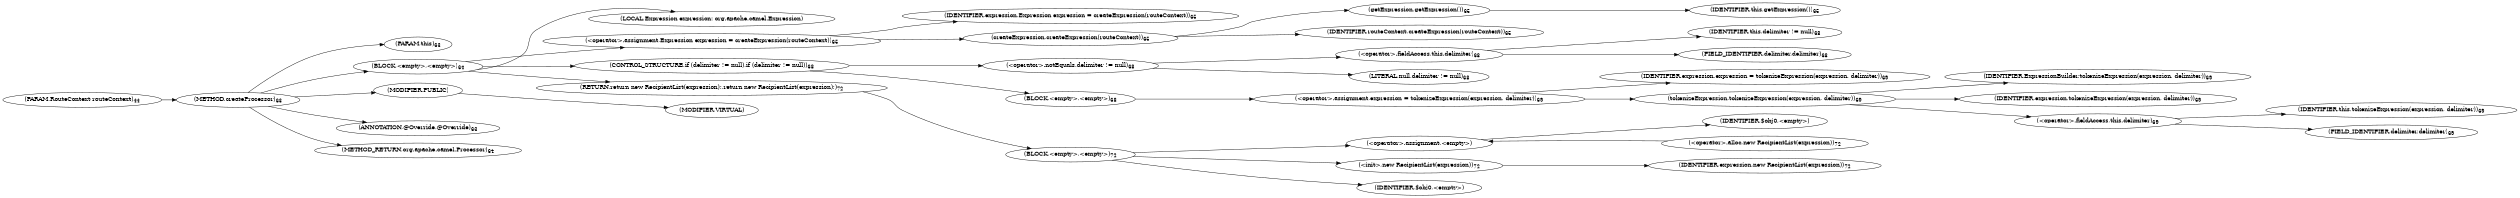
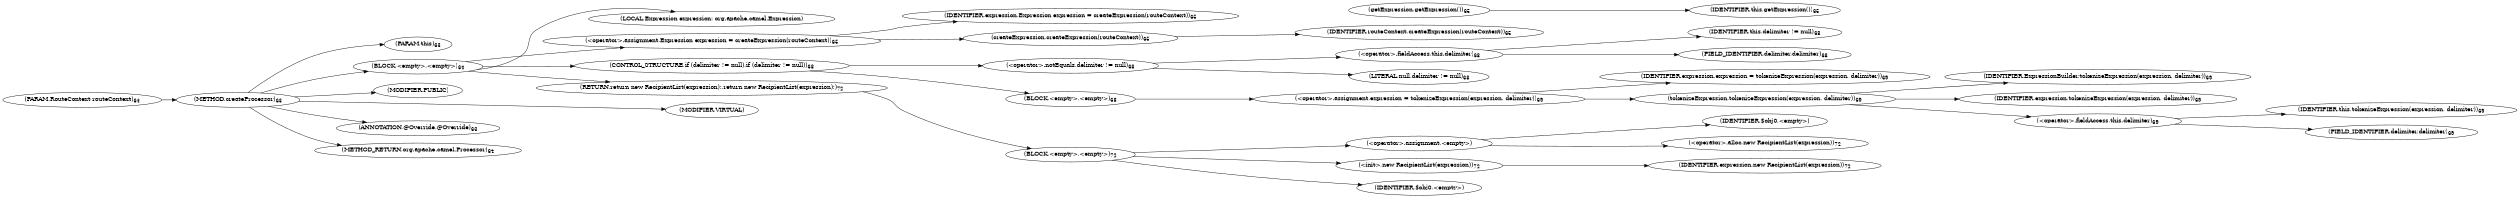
edge "(createExpression,createExpression(routeContext))" -> "(getExpression,getExpression())": removed
node "(PARAM,RouteContext routeContext)": text "44" -> "64"
edge "(MODIFIER,PUBLIC)" -> "(MODIFIER,VIRTUAL)": now "(METHOD,createProcessor)" -> "(MODIFIER,VIRTUAL)"
edge "(<operator>.alloc,new RecipientList(expression))" -> "(<operator>.assignment,<empty>)": reversed
